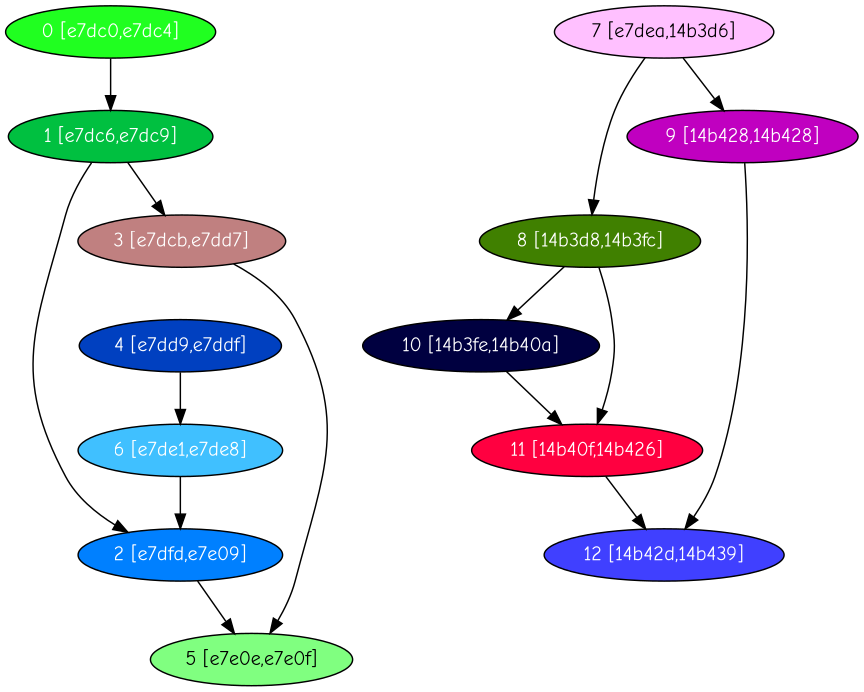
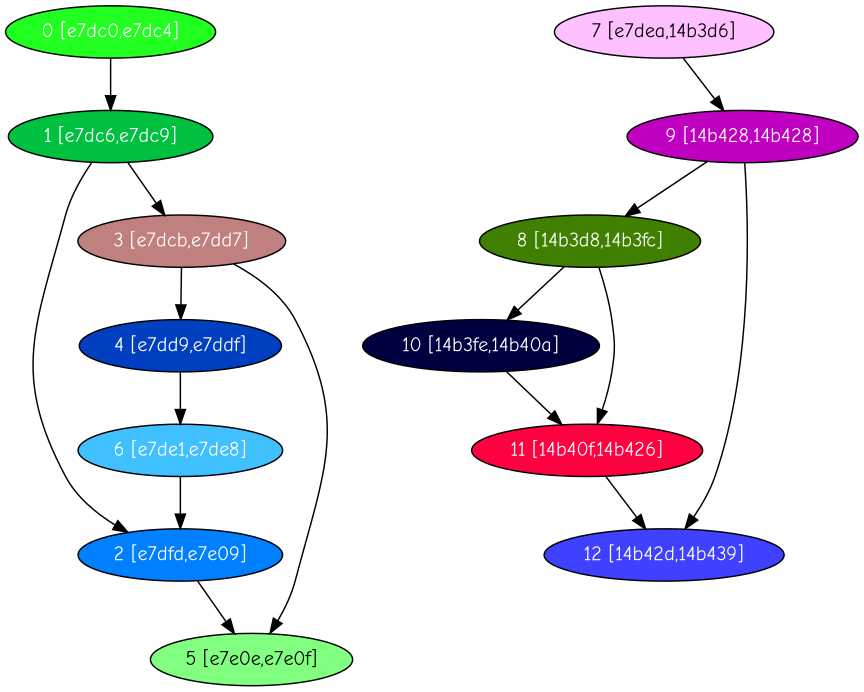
edge "7 [e7dea,14b3d6]" -> "8 [14b3d8,14b3fc]": now "9 [14b428,14b428]" -> "8 [14b3d8,14b3fc]"
edge "3 [e7dcb,e7dd7]" -> "4 [e7dd9,e7ddf]": added
